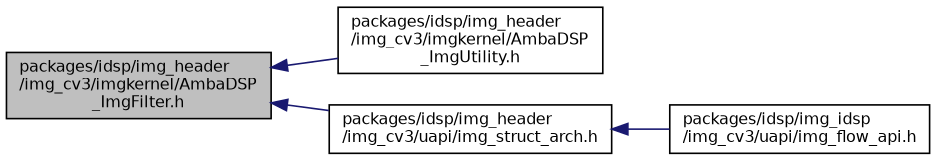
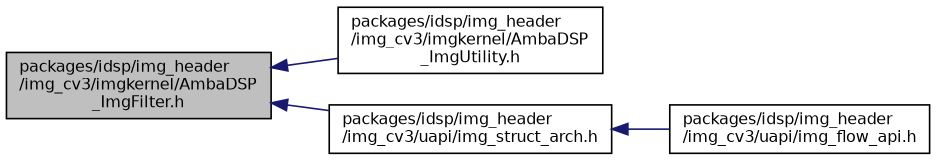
node "packages/idsp/img_idsp /img_cv3/uapi/img_flow_api.h": label "packages/idsp/img_idsp /img_cv3/uapi/img_flow_api.h" -> "packages/idsp/img_header /img_cv3/uapi/img_flow_api.h"
